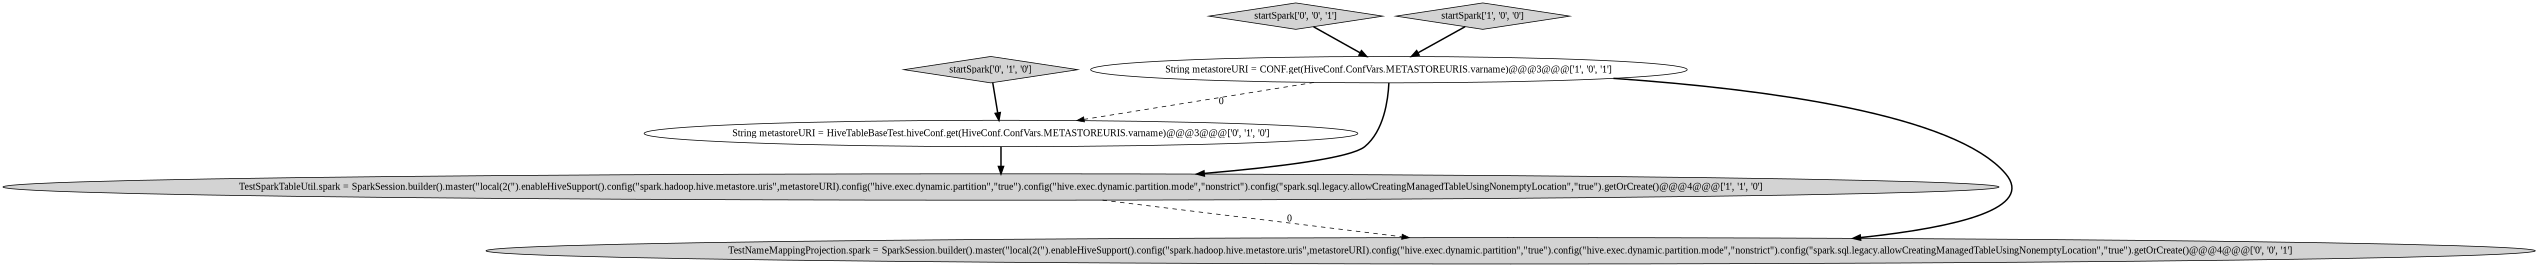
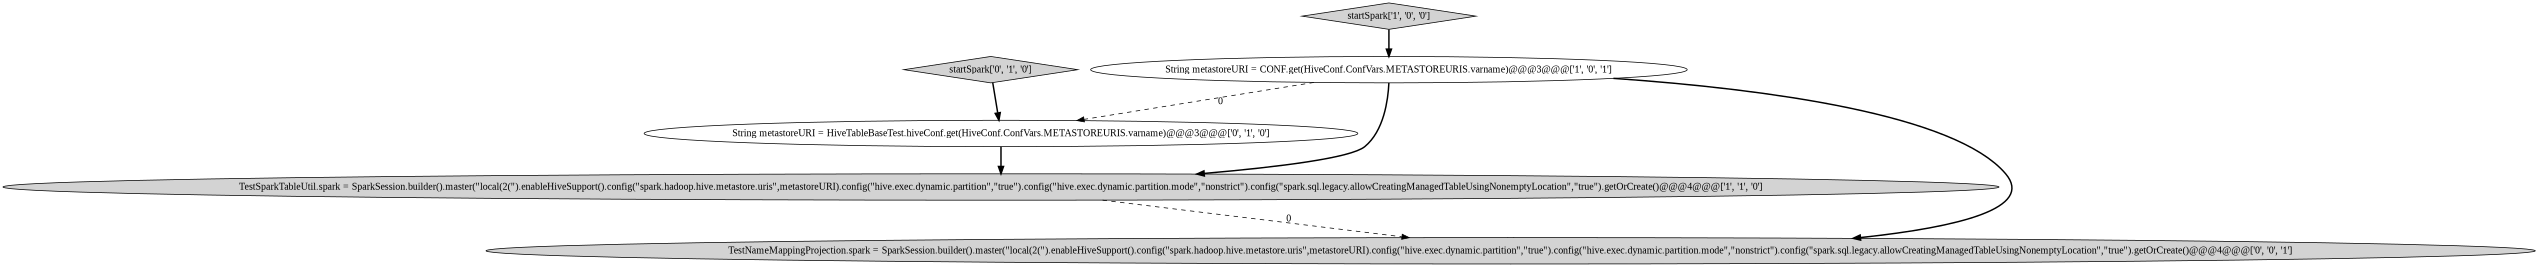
node "startSpark['0', '0', '1']": removed
